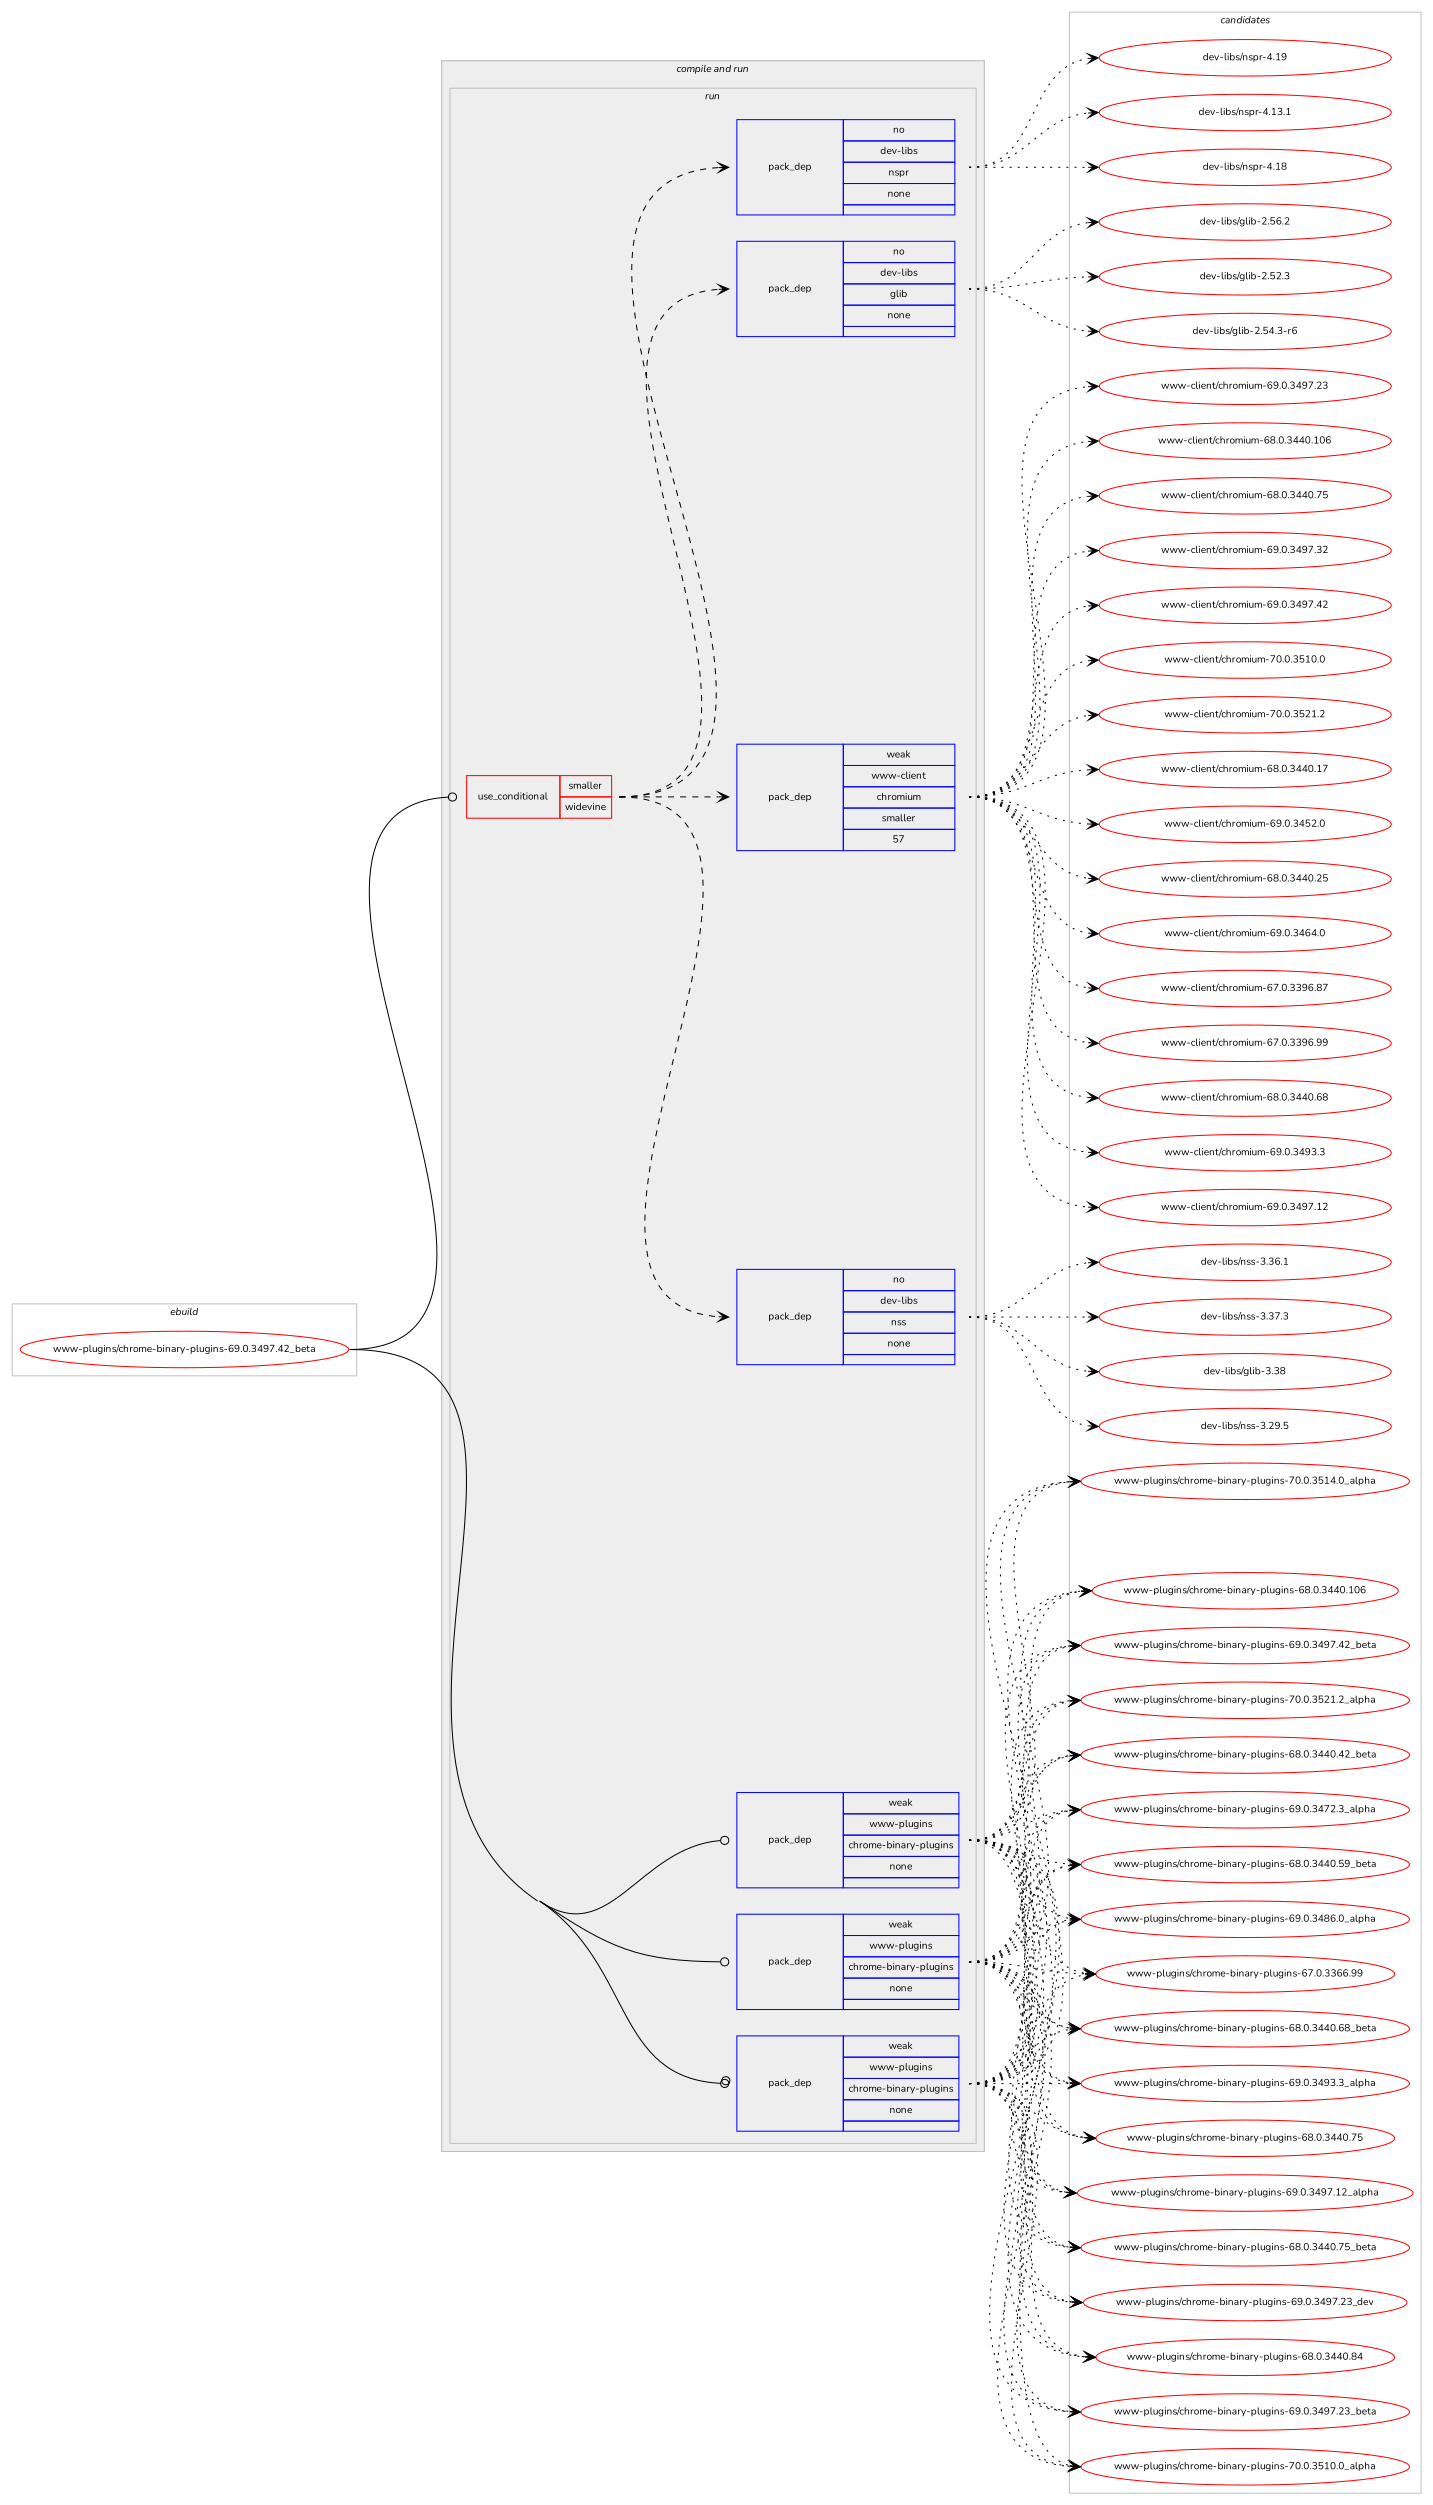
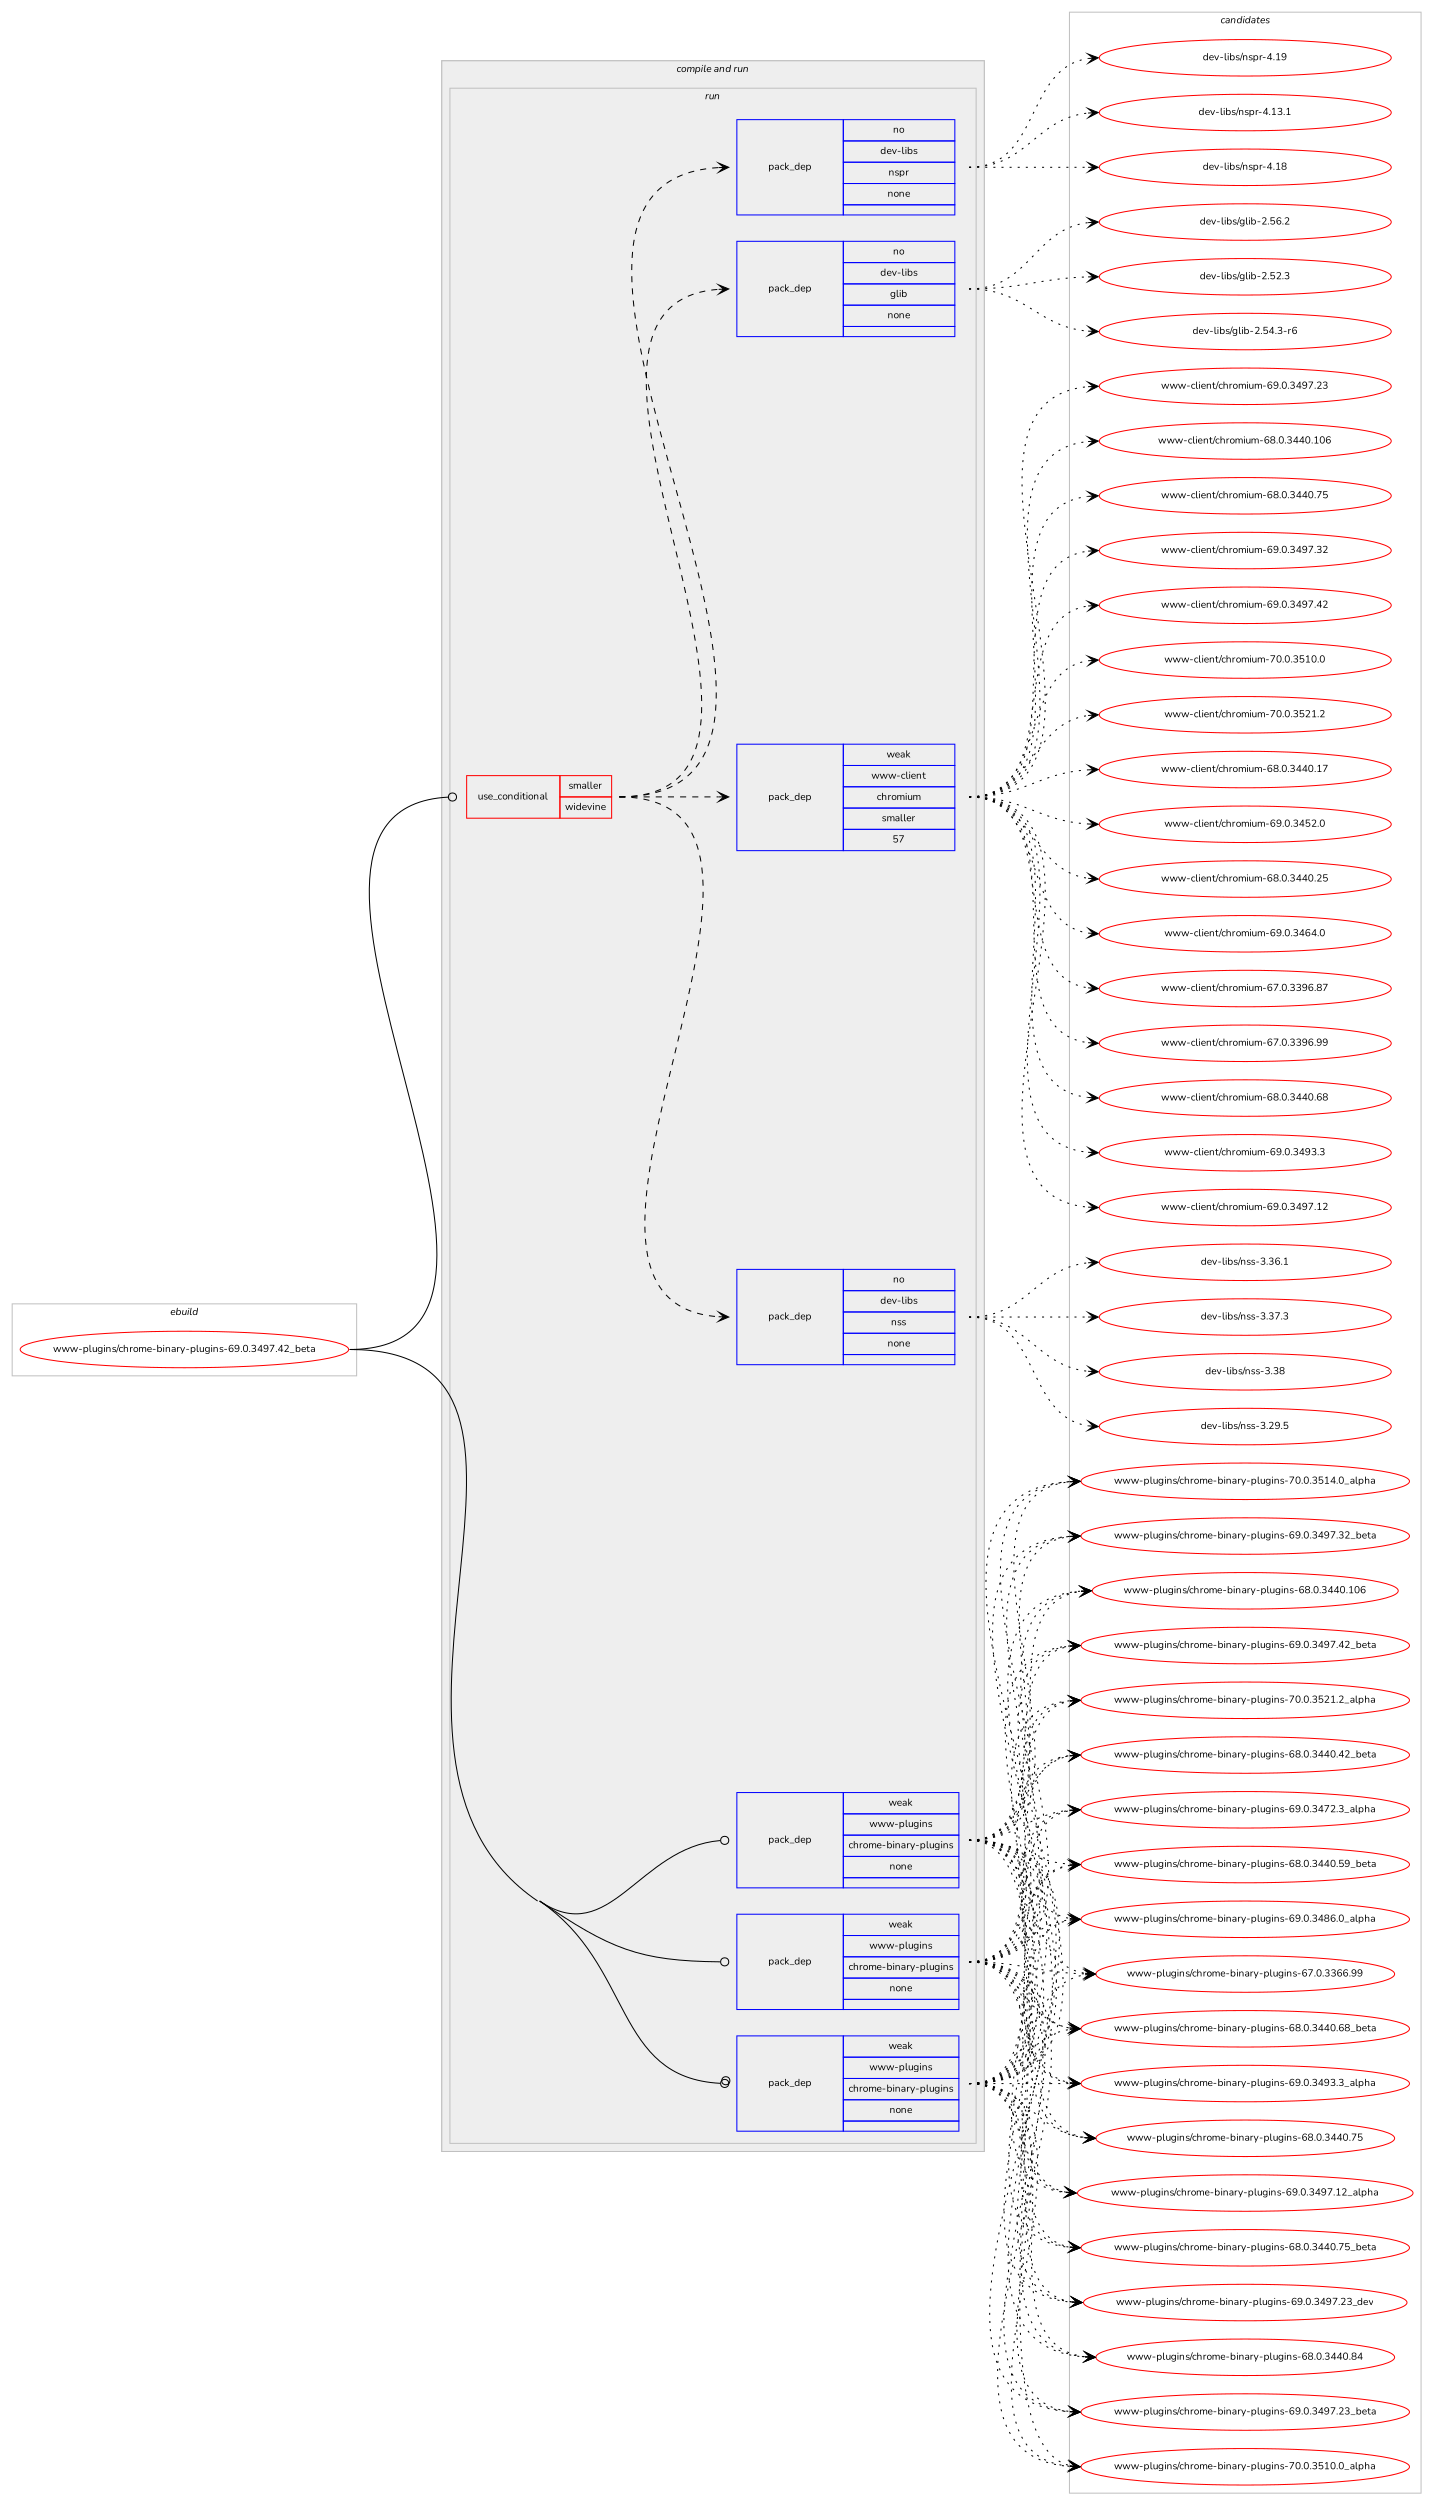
node "dev-libs/glib-3.38": label "dev-libs/glib-3.38" -> "dev-libs/nss-3.38"
node "www-plugins/chrome-binary-plugins-69.0.3497.32_beta": added
